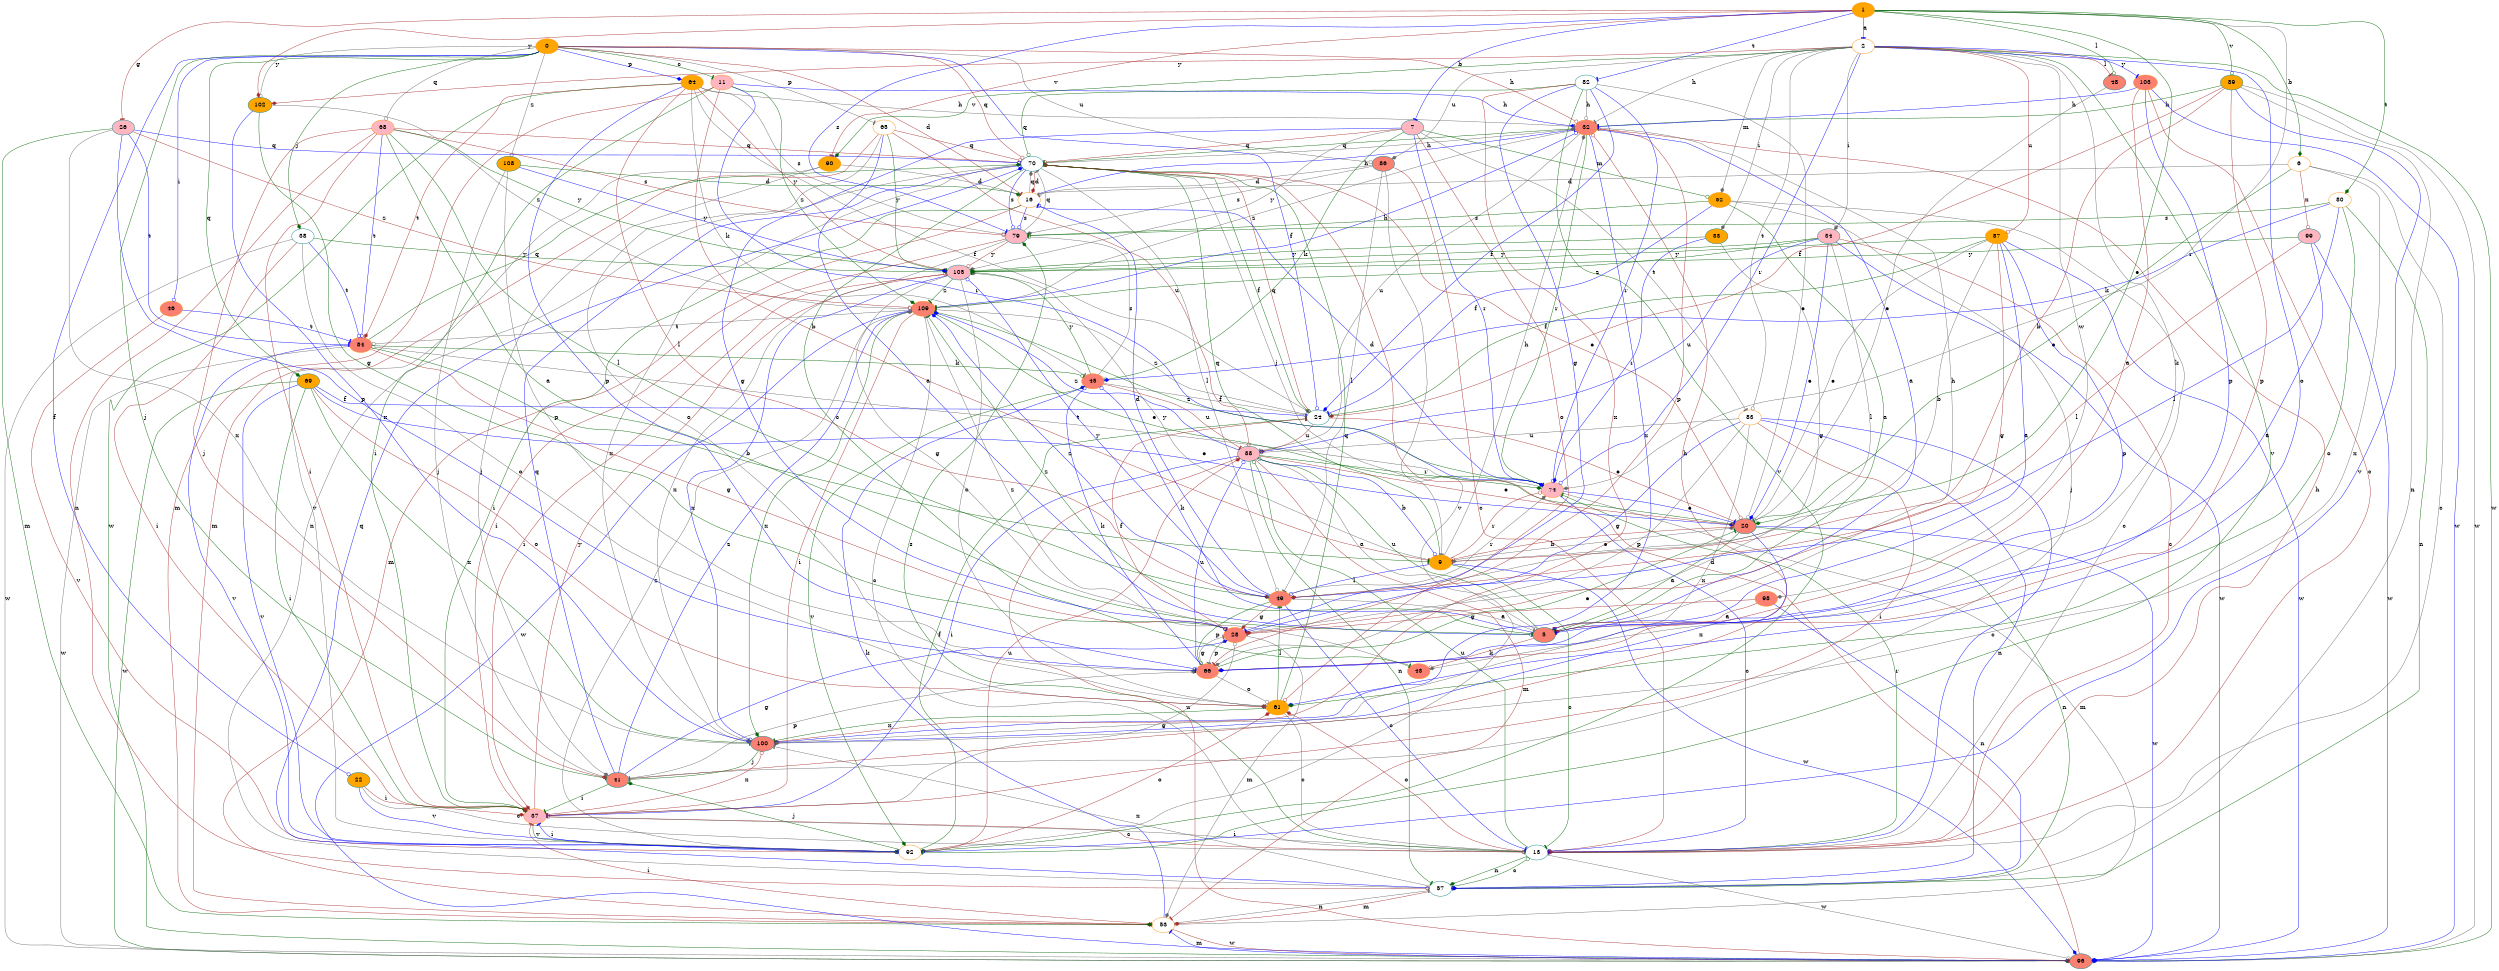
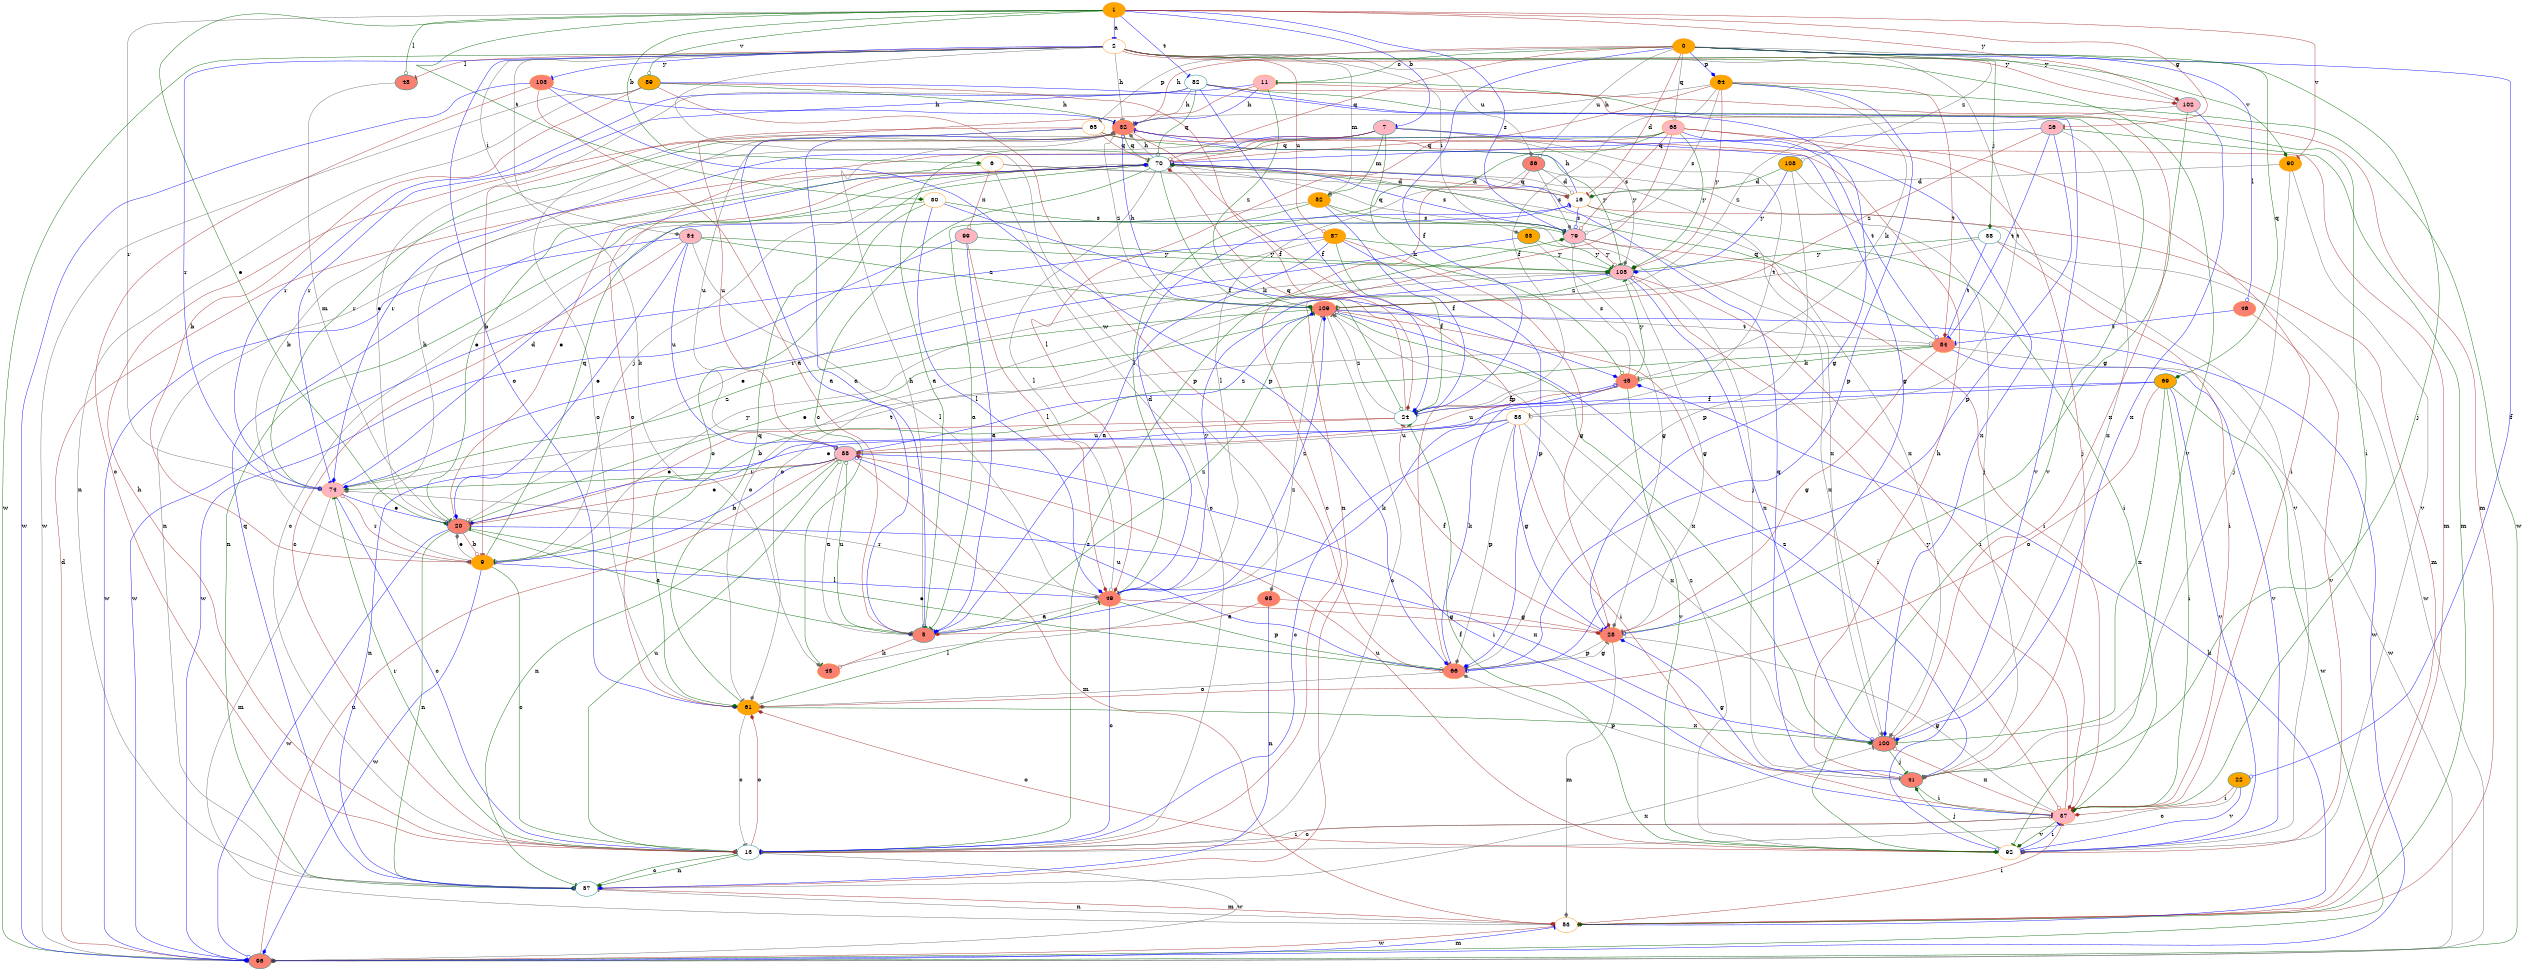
node "102": fillcolor orange -> lightpink
edge "0" -> "46": label "i" -> "l"
edge "48" -> "20": label "e" -> "m"
edge "87" -> "9": now "7" -> "9"
